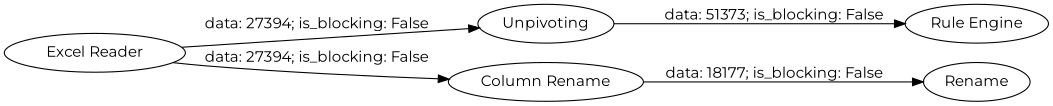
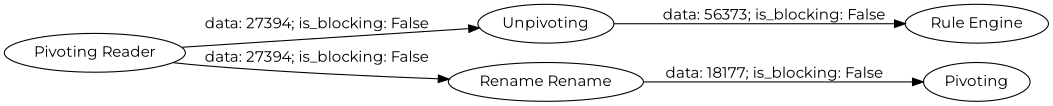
edge "Unpivoting" -> "Rule Engine": label "data: 51373; is_blocking: False" -> "data: 56373; is_blocking: False"
node "Excel Reader": label "Excel Reader" -> "Pivoting Reader"
node "Column Rename": label "Column Rename" -> "Rename Rename"
node "Rename": label "Rename" -> "Pivoting"
